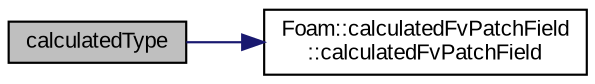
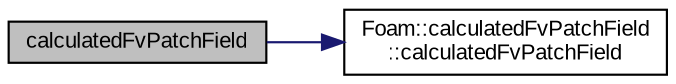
node "calculatedType": label "calculatedType" -> "calculatedFvPatchField"
